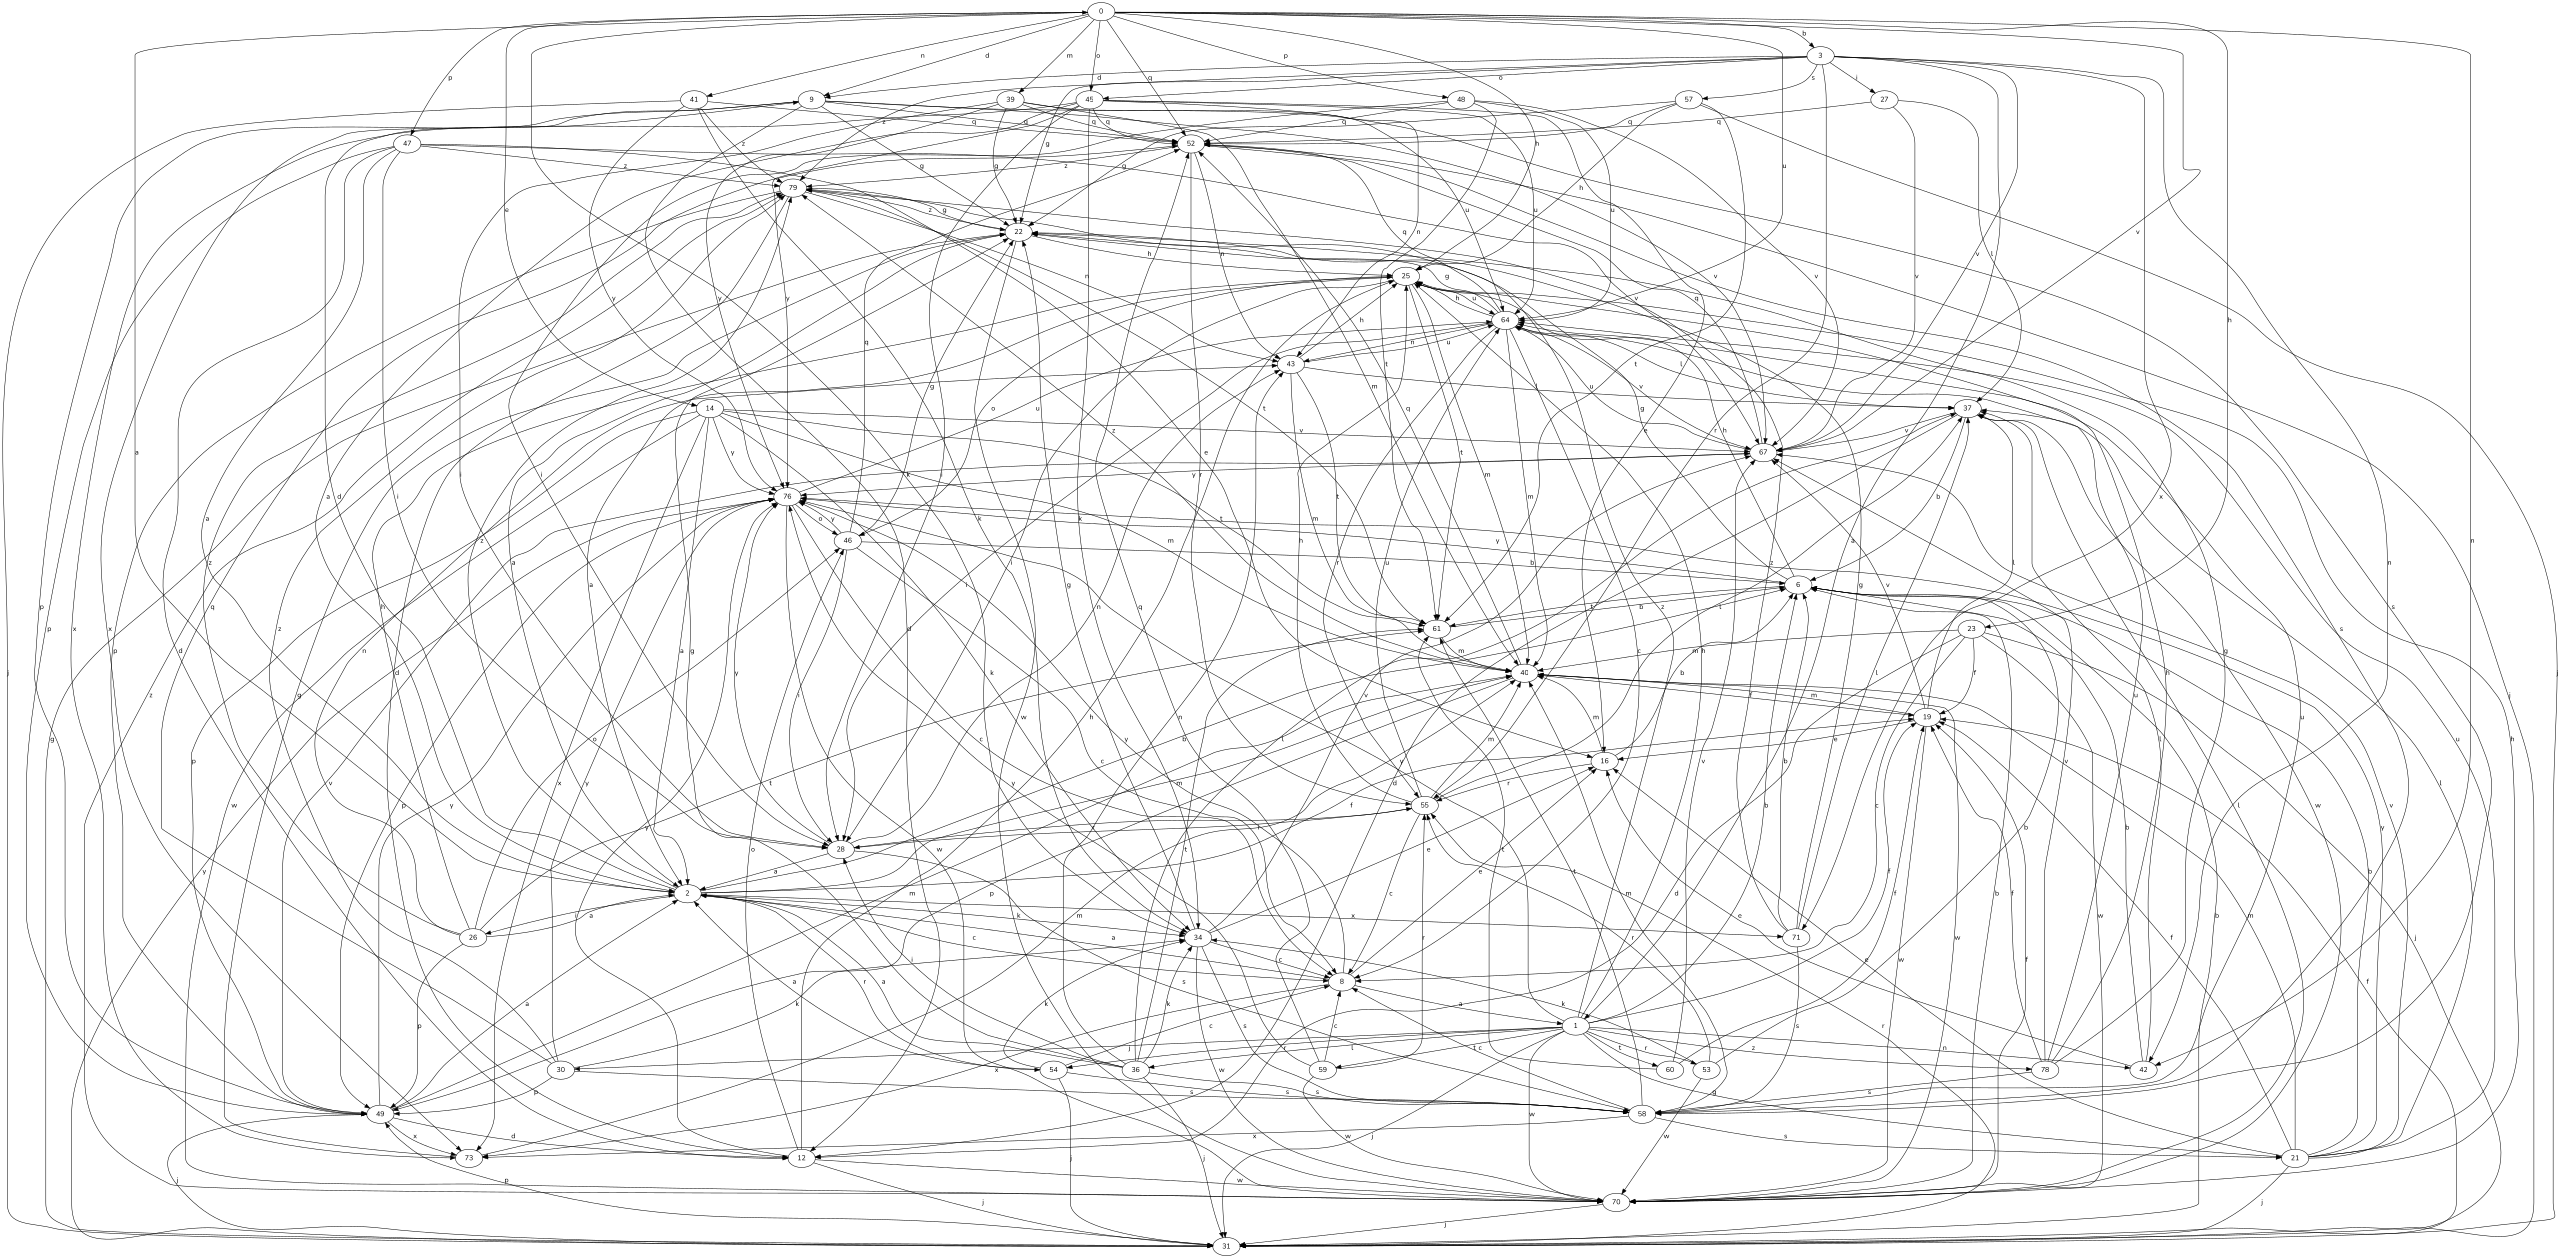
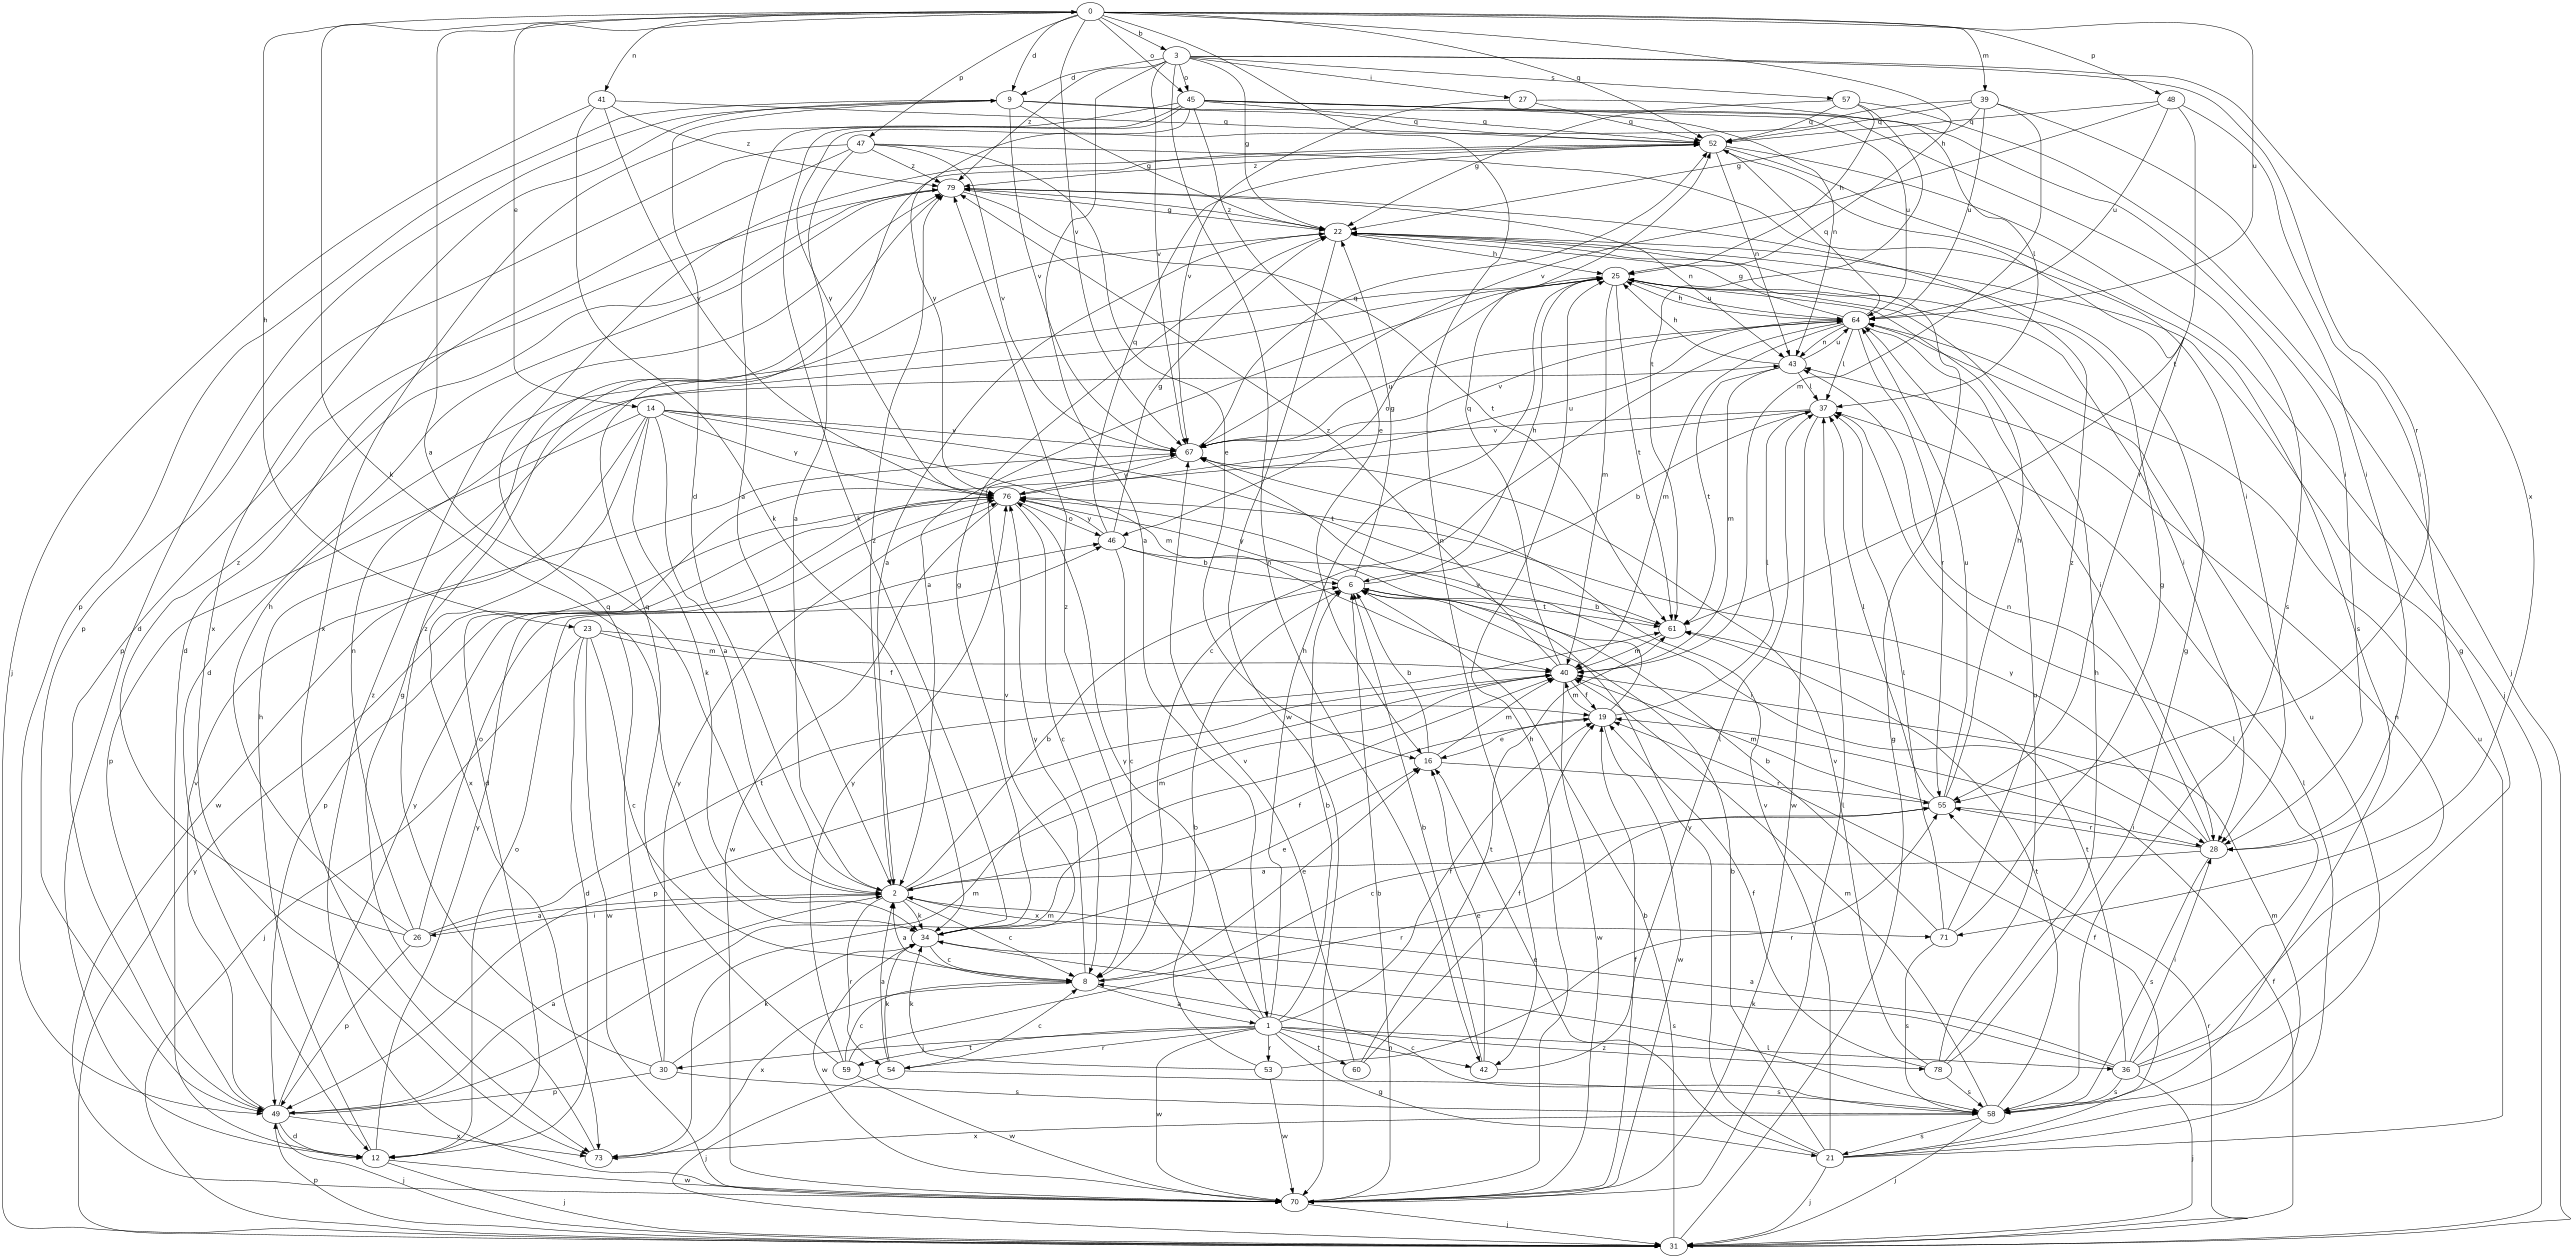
edge "1" -> "31": now "58" -> "31"
